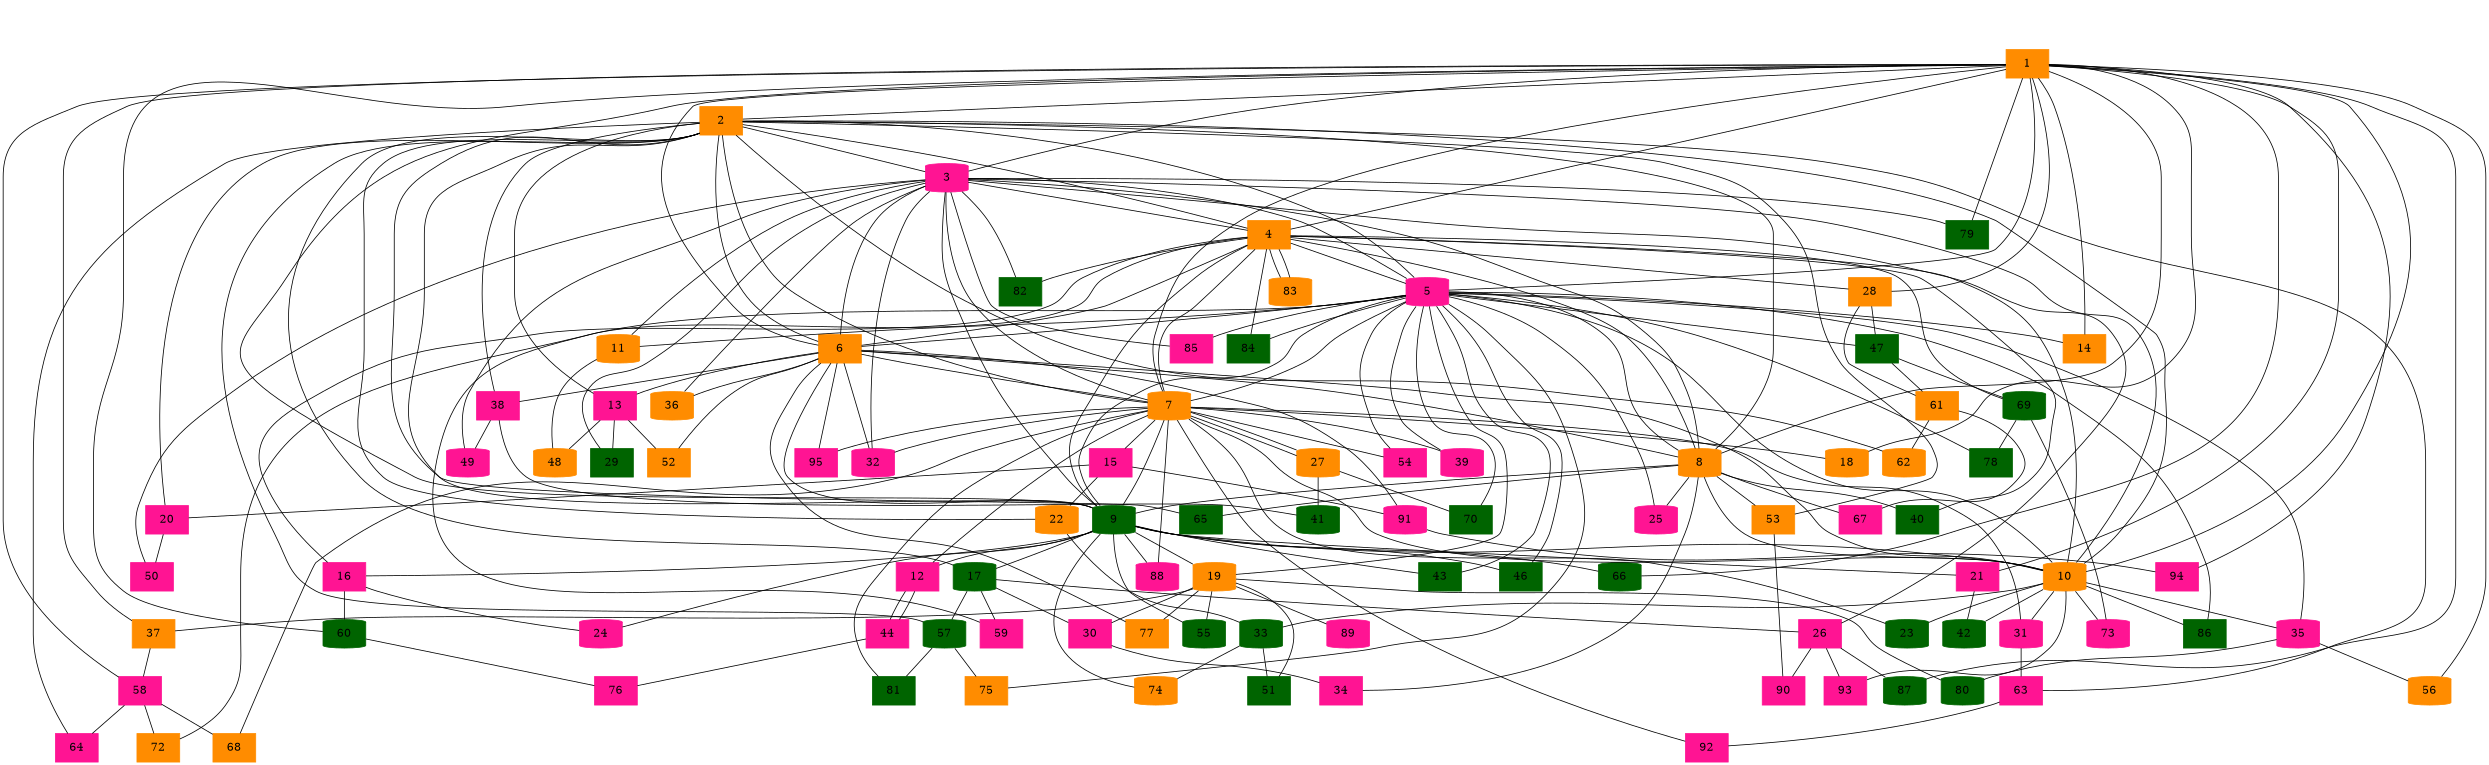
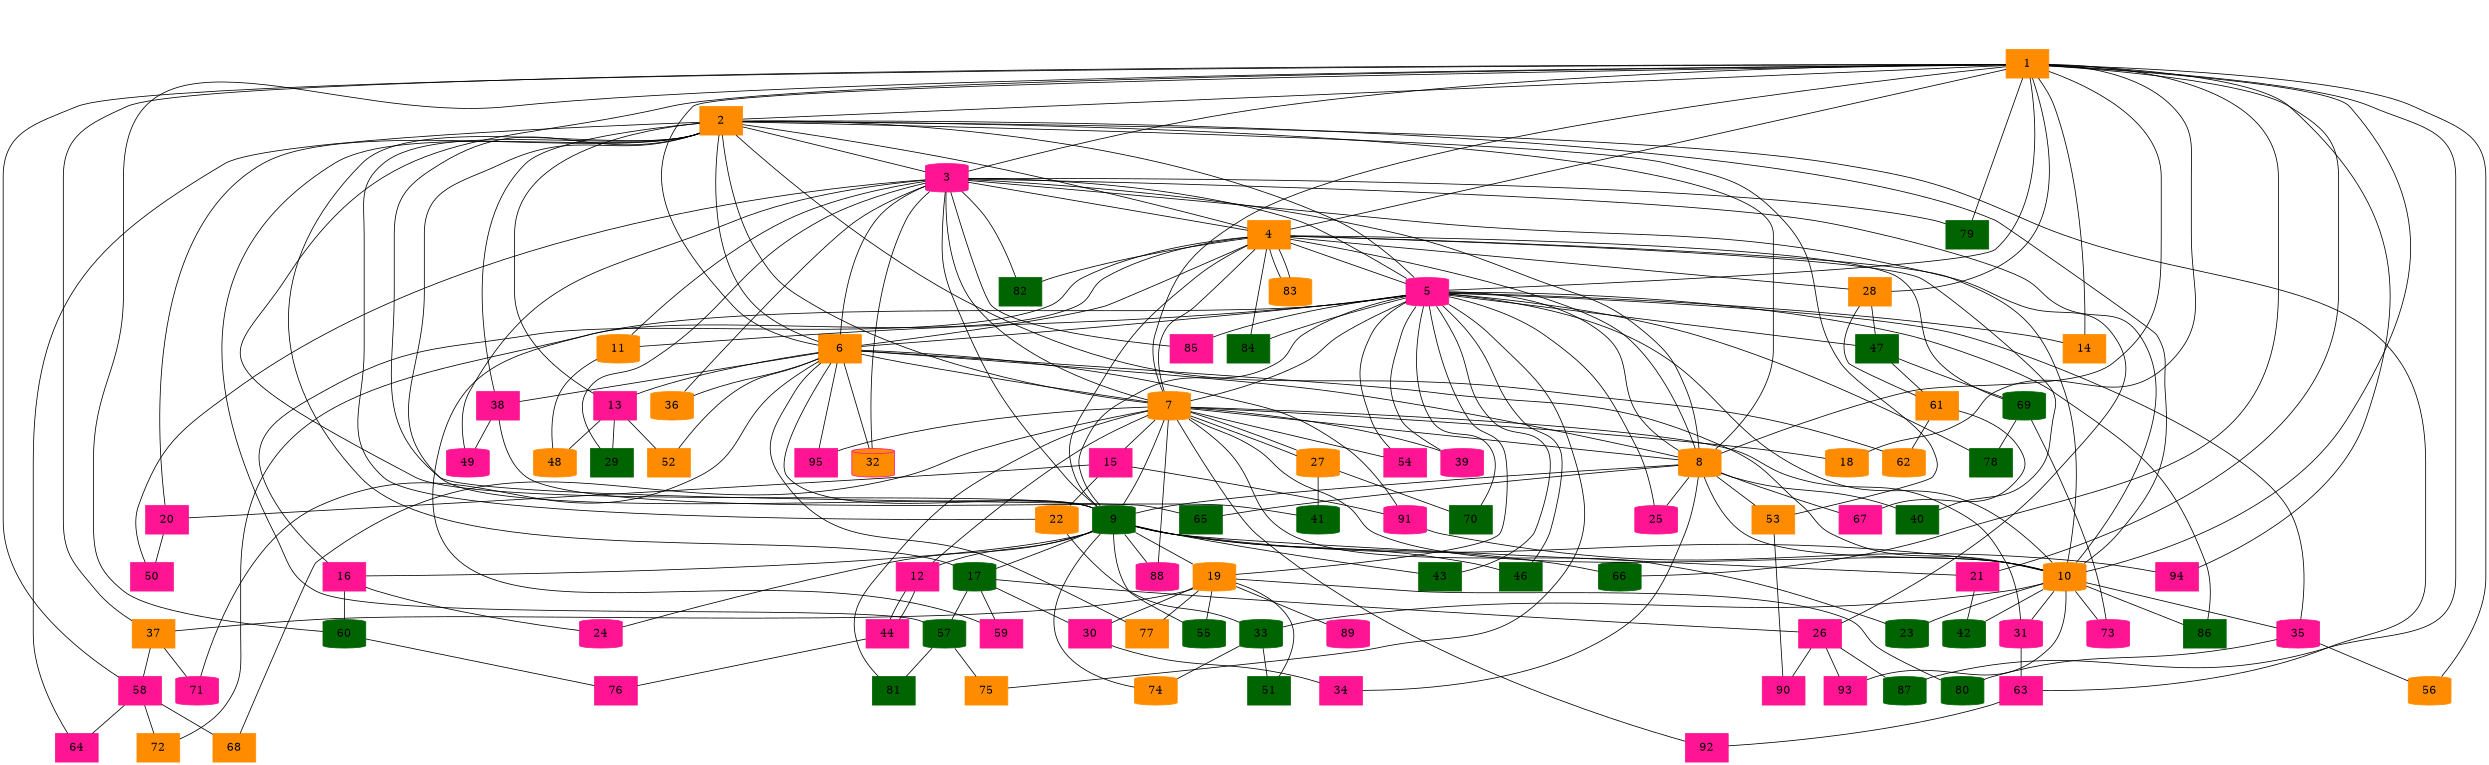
edge "7" -- "32": now "7" -- "8"
node "32": fillcolor deeppink -> darkorange
node "71": added
